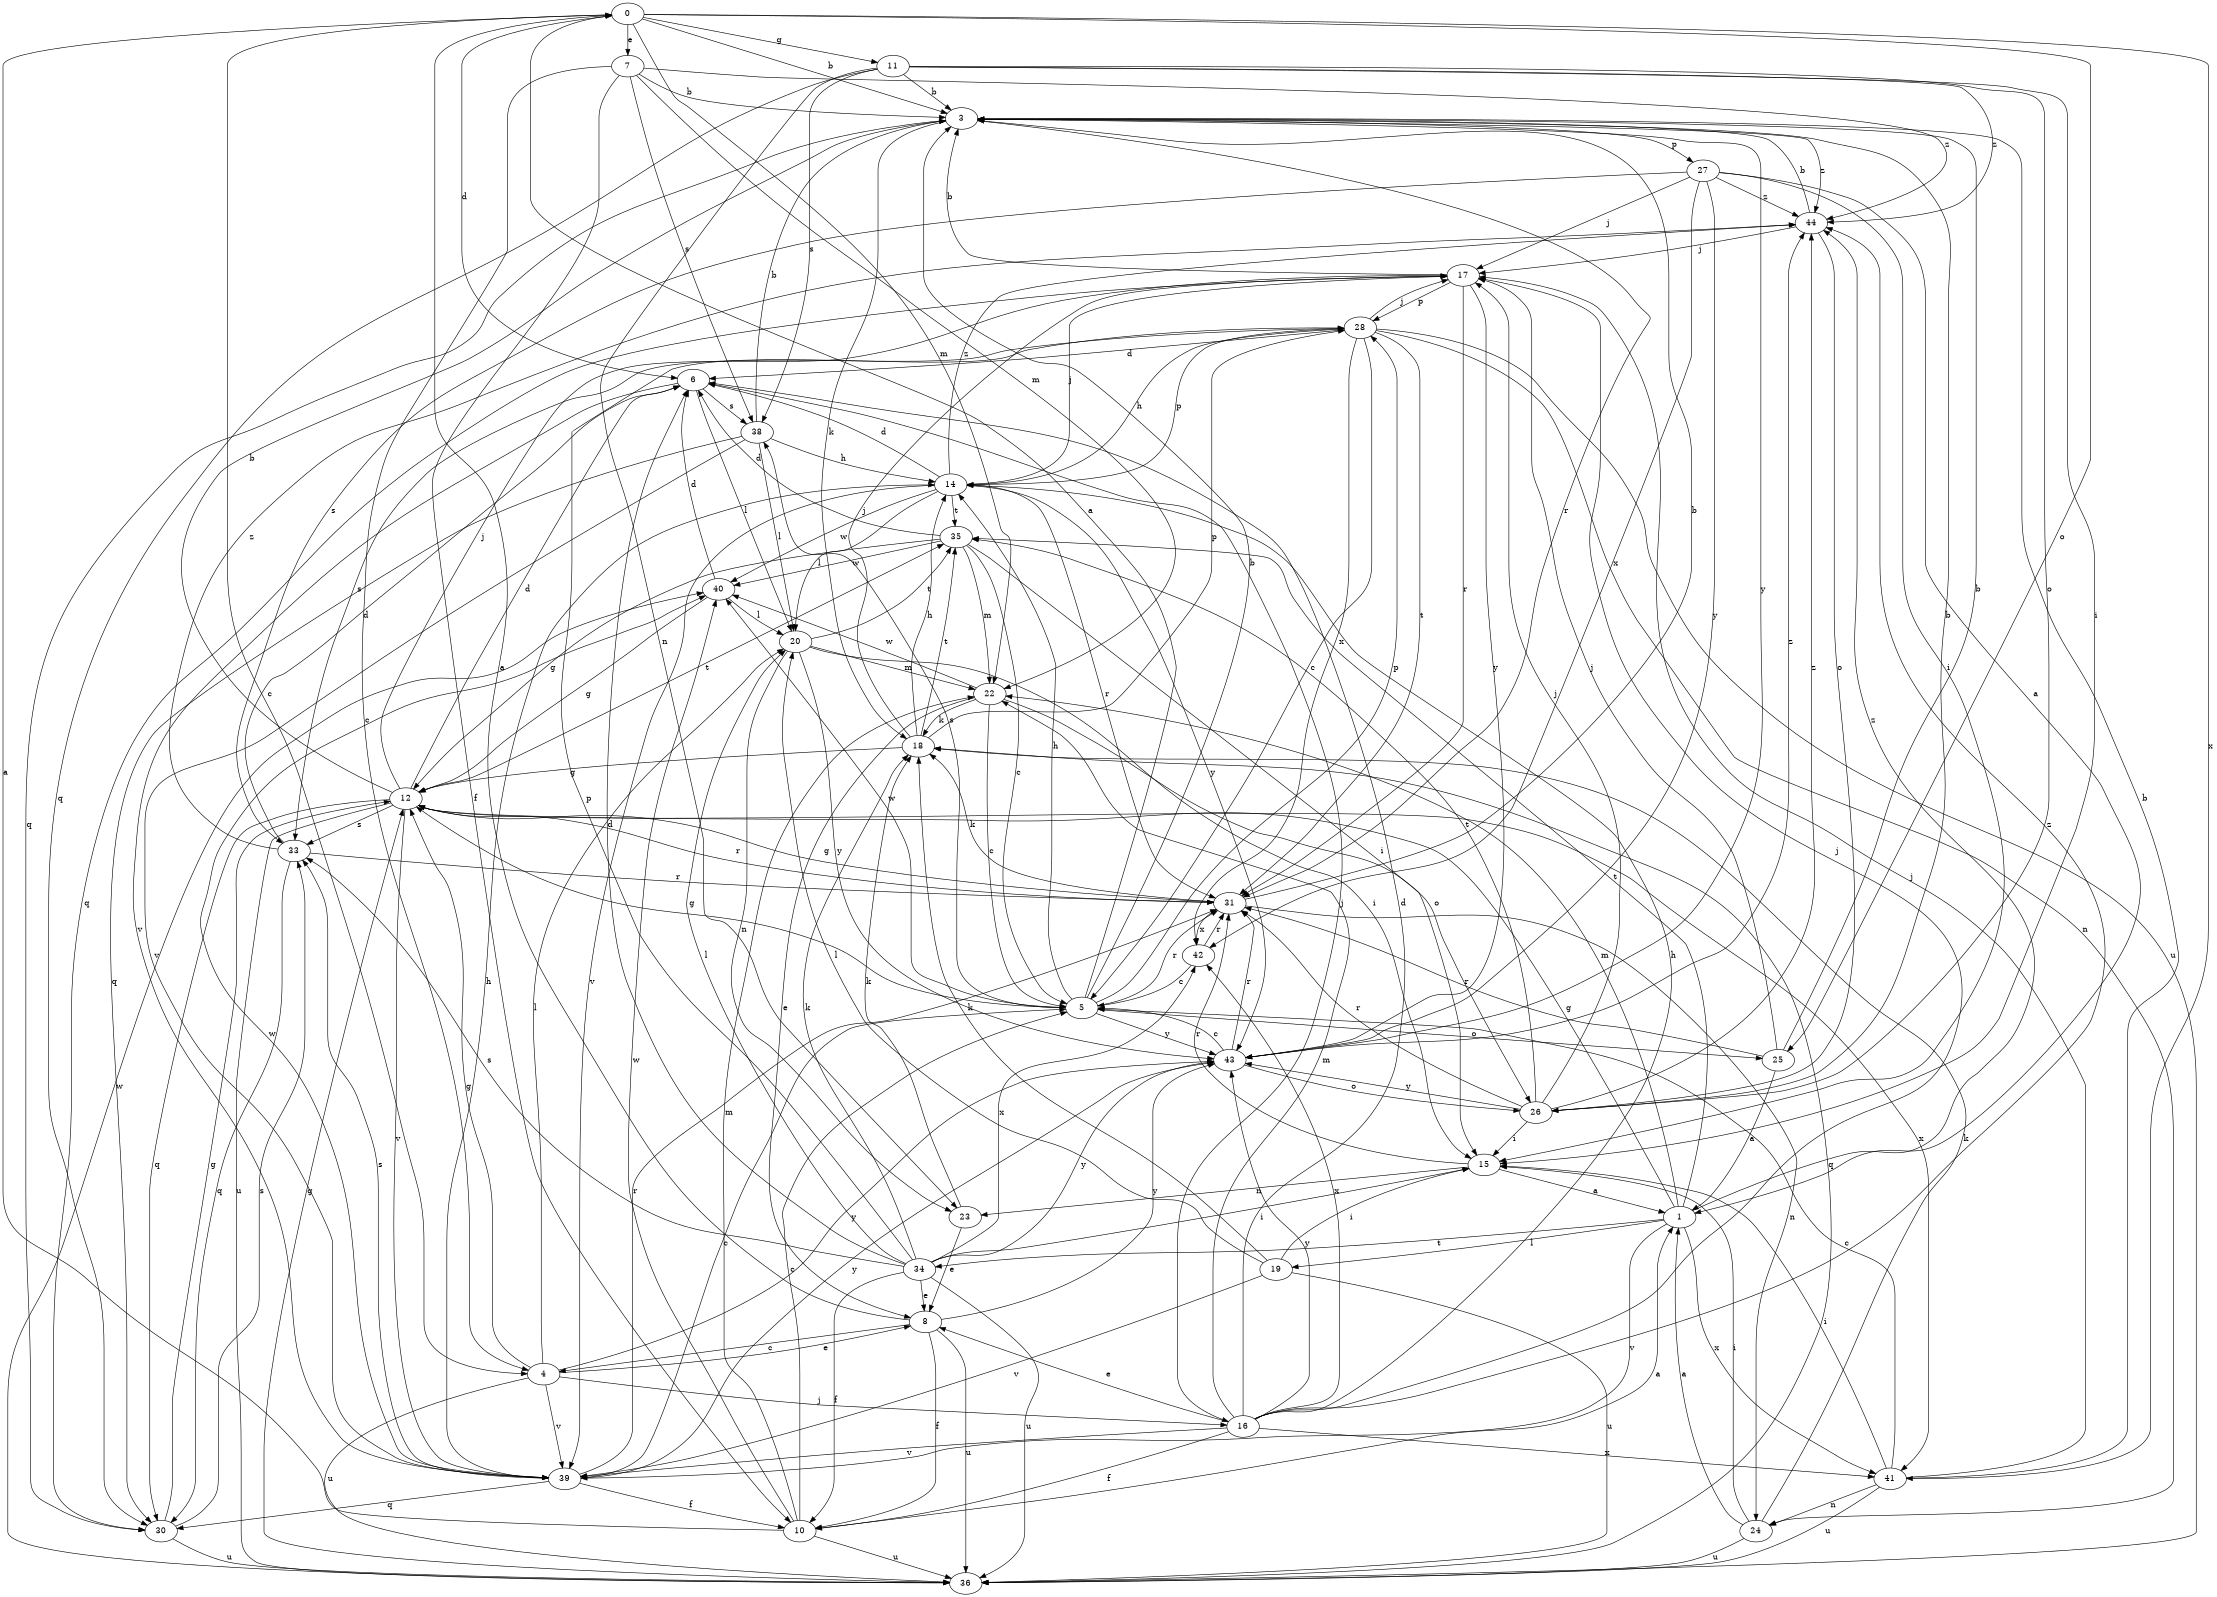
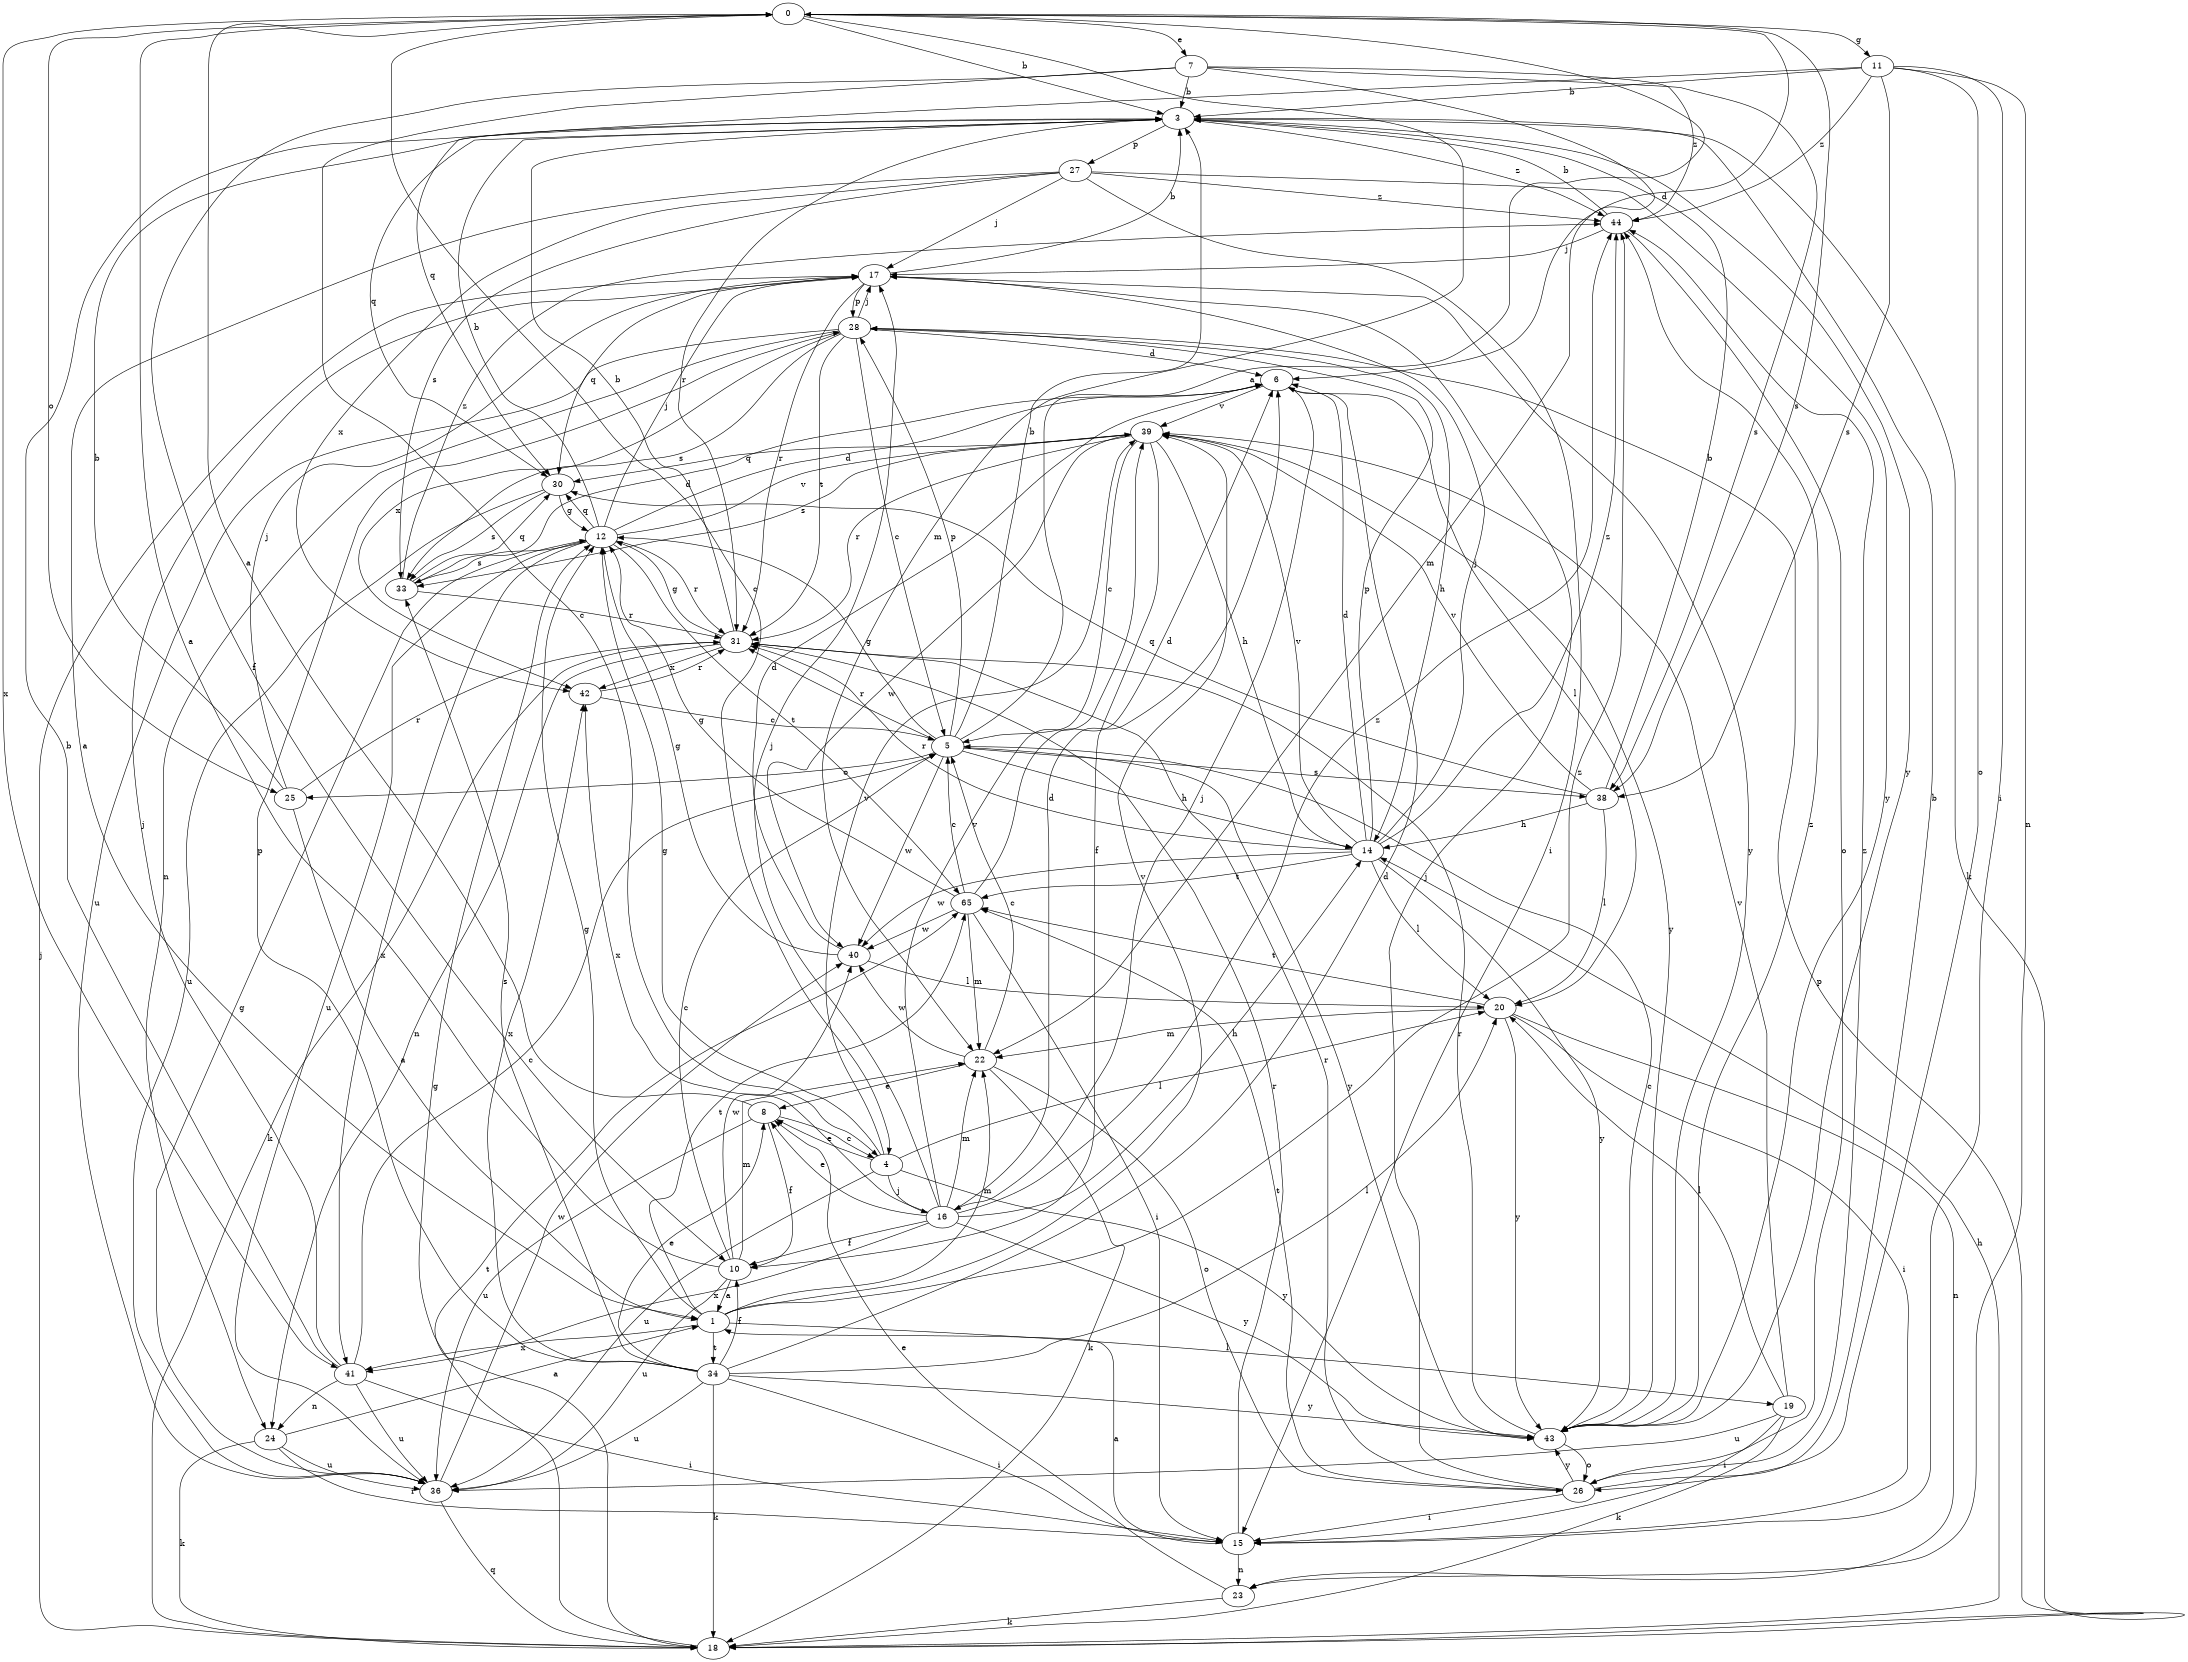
edge "6" -> "38": now "0" -> "38"
node "35": label "35" -> "65"
edge "8" -> "43": removed, label "y"
